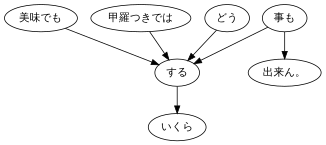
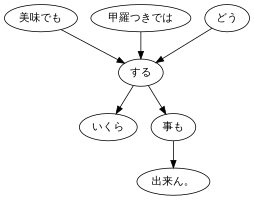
edge "事も" -> "する": reversed
